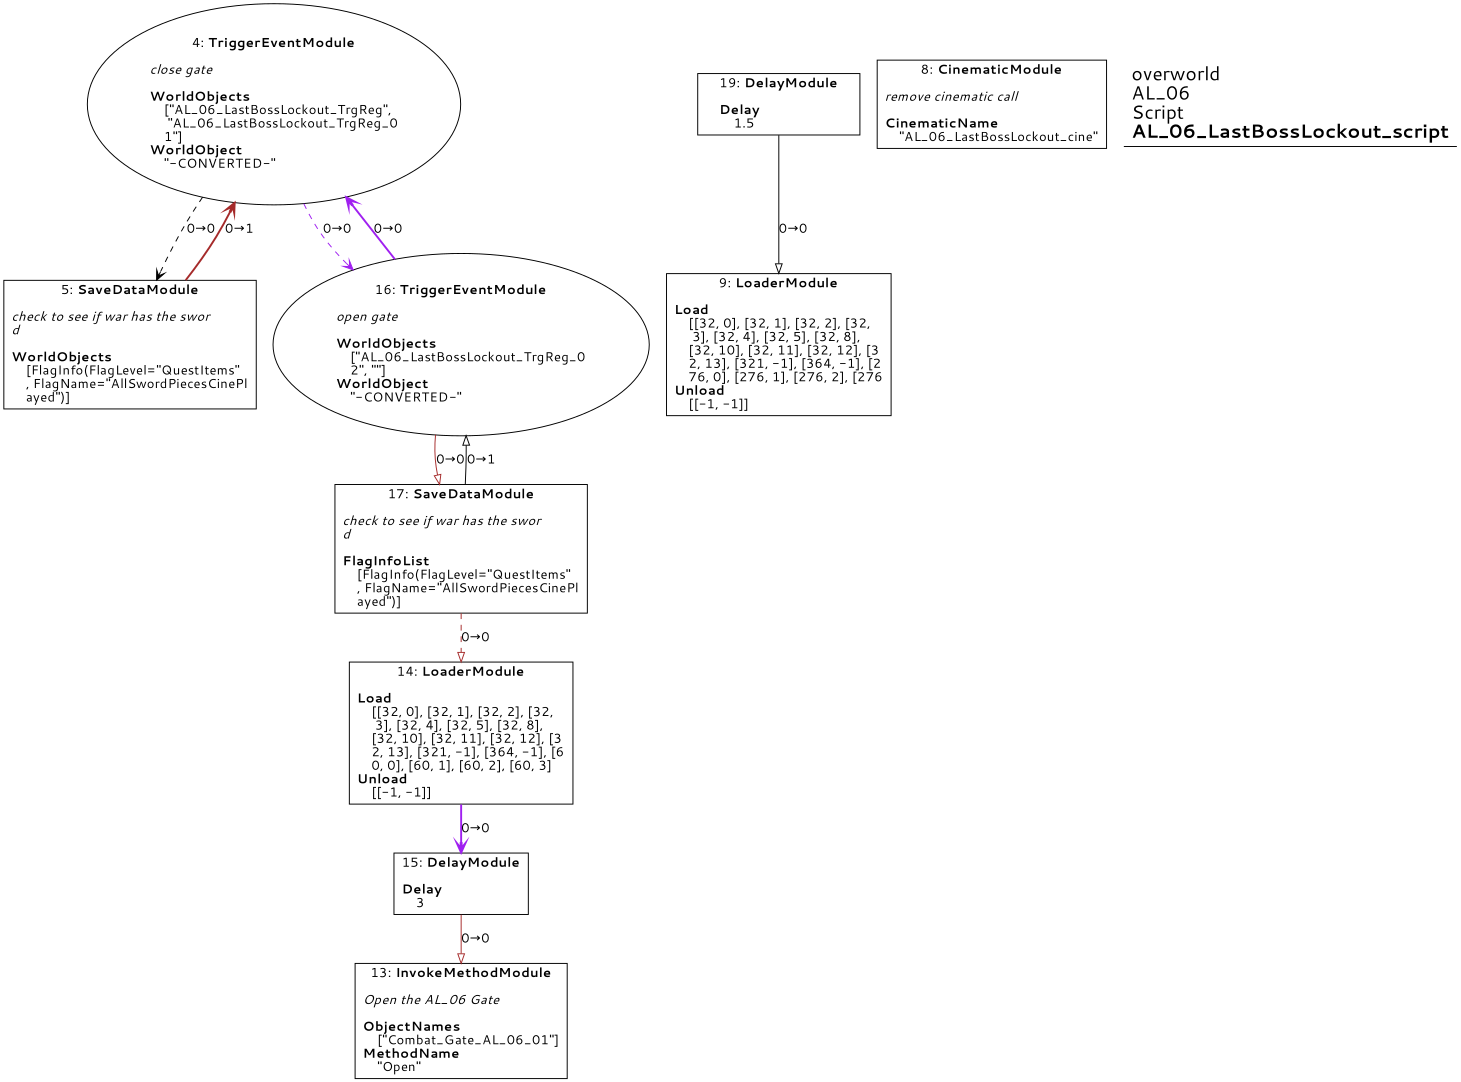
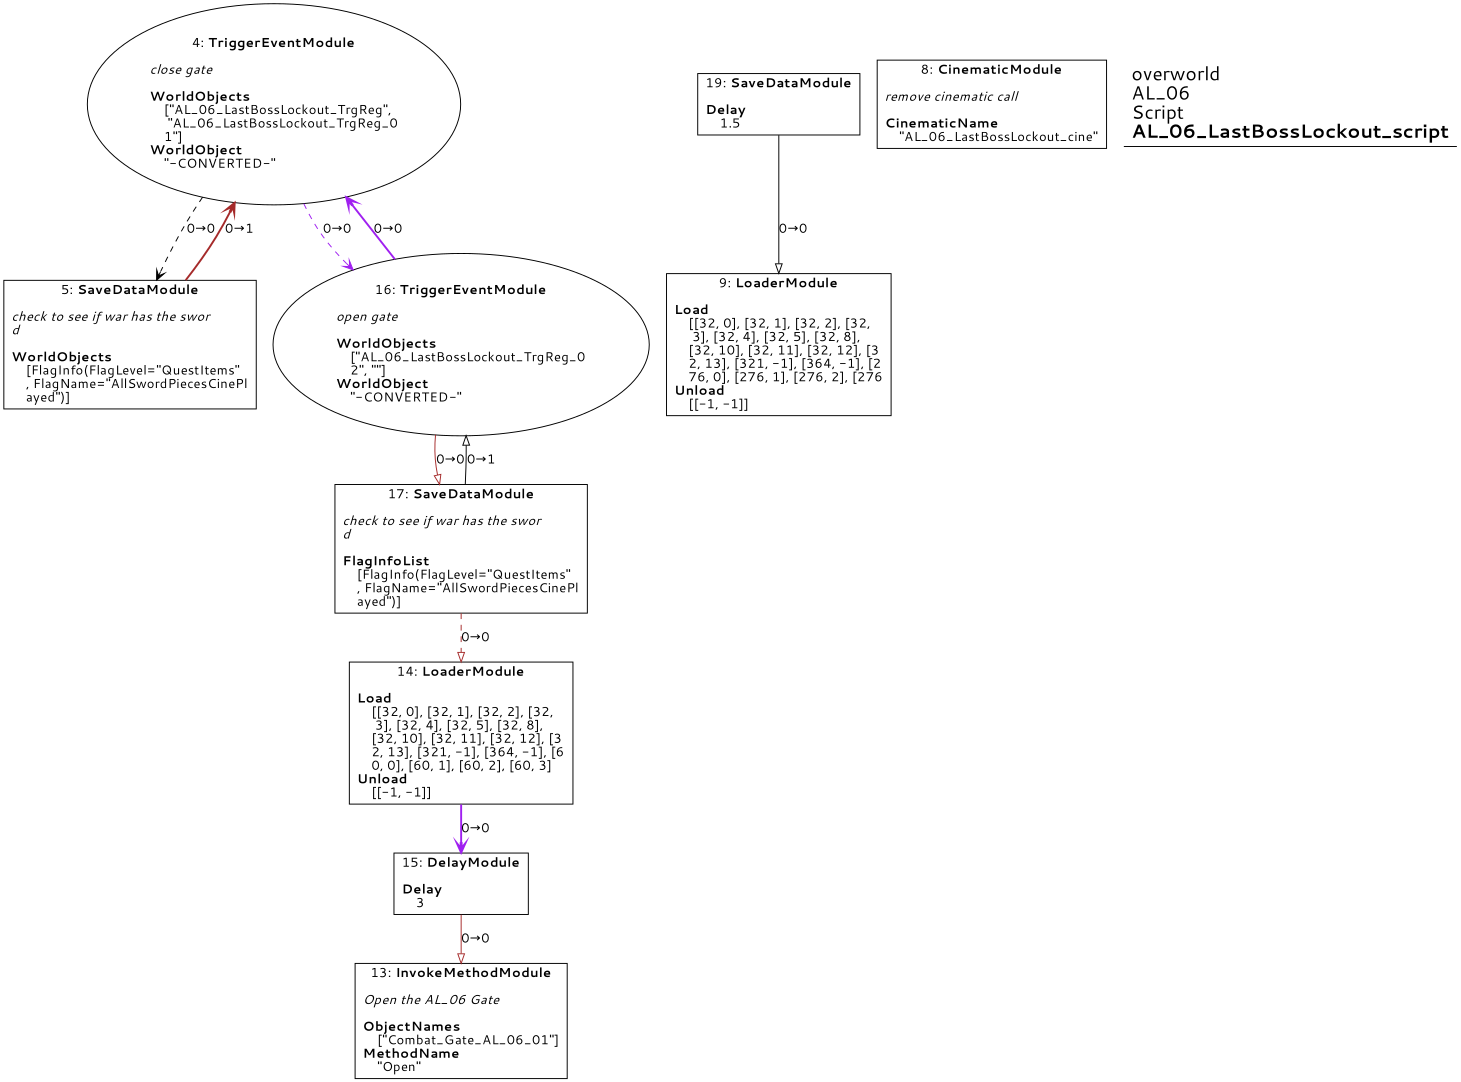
node "19:": text "DelayModule" -> "SaveDataModule"
